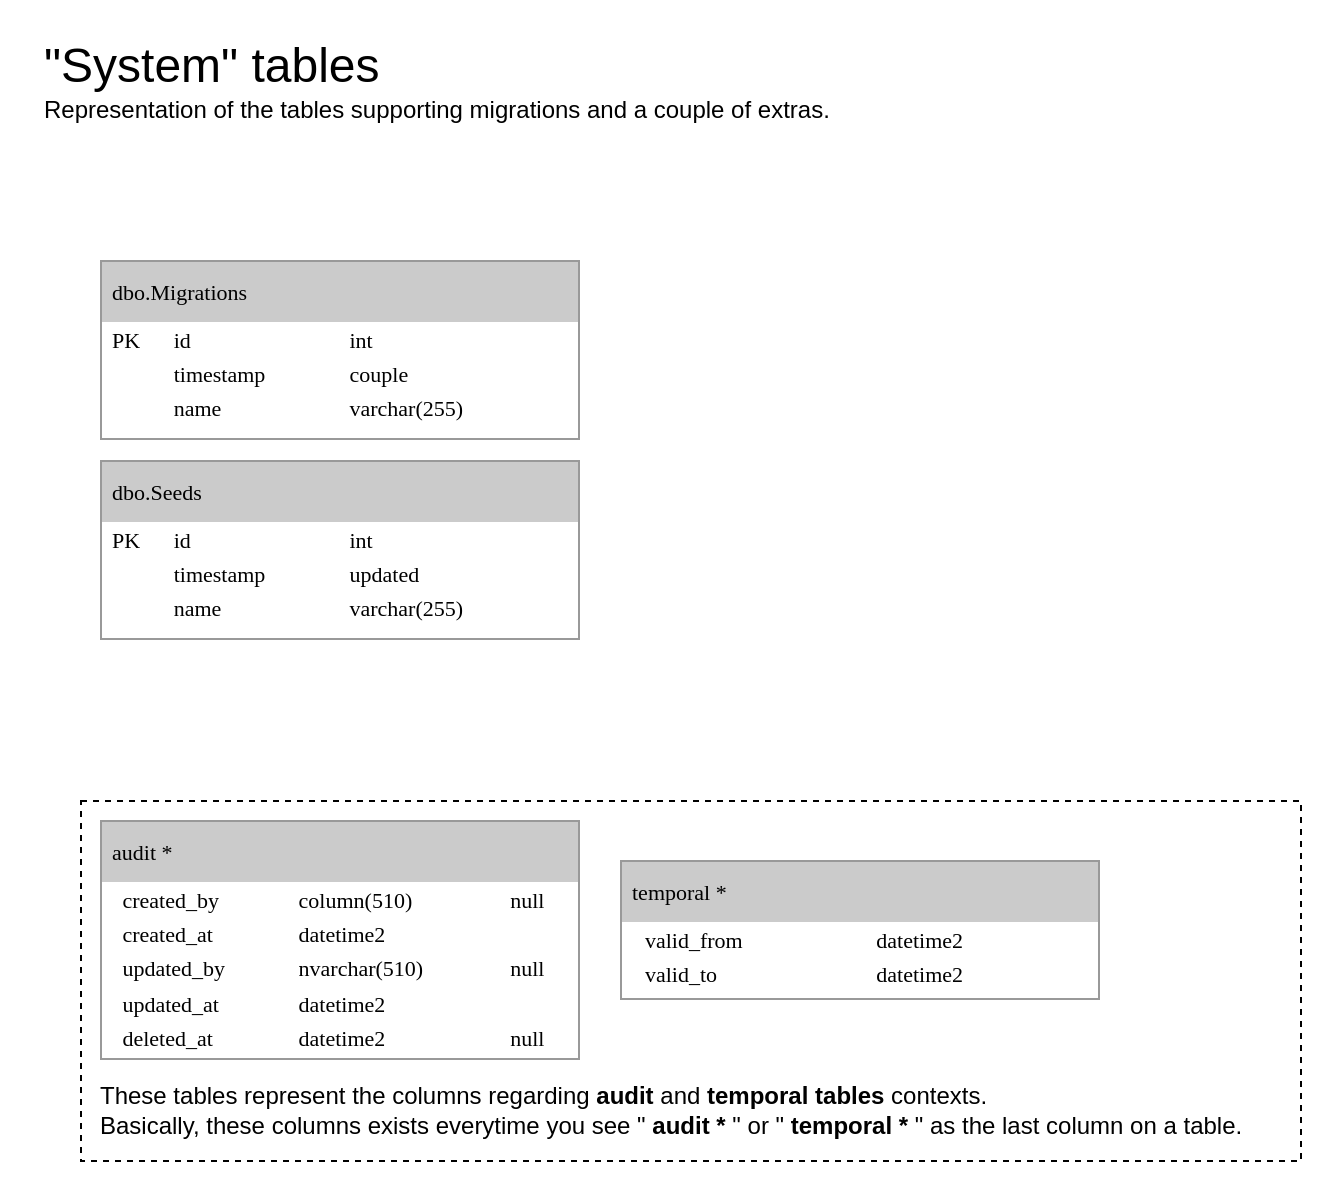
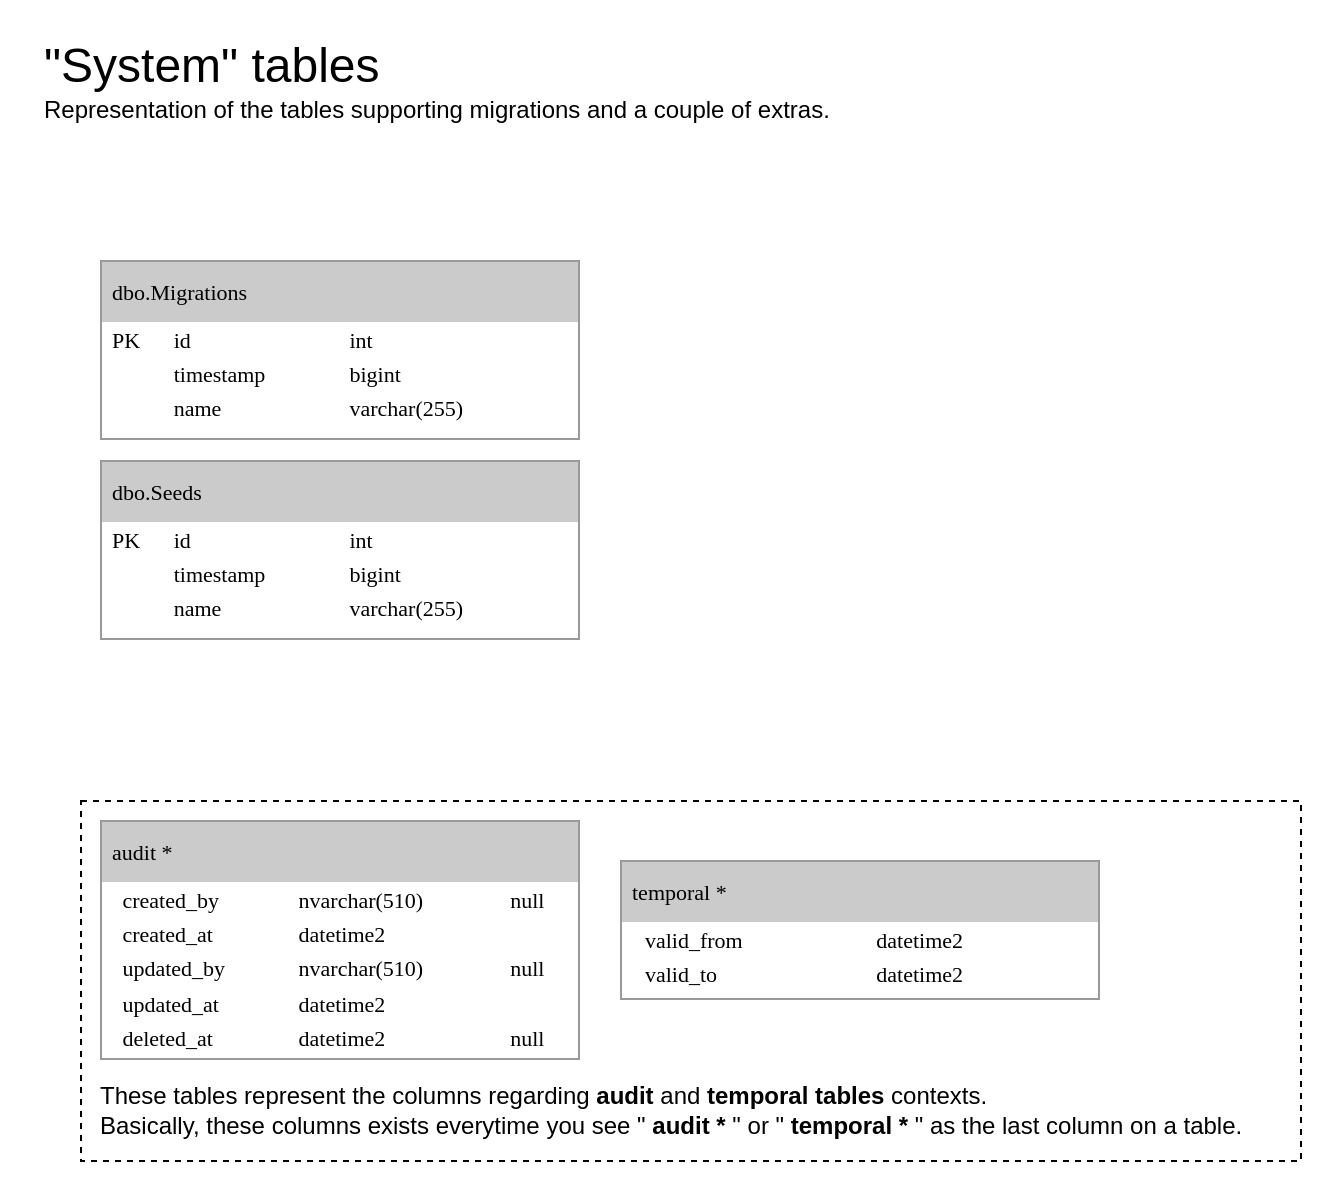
node "dbo.Migrations PK id int timestamp couple name varchar(255)": label "dbo.Migrations PK id int timestamp couple name varchar(255)" -> "dbo.Migrations PK id int timestamp bigint name varchar(255)"
node "dbo.Seeds PK id int timestamp updated name varchar(255)": label "dbo.Seeds PK id int timestamp updated name varchar(255)" -> "dbo.Seeds PK id int timestamp bigint name varchar(255)"
node "audit * created_by column(510) null created_at datetime2 updated_by nvarchar(510) null updated_at datetime2 deleted_at datetime2 null": label "audit * created_by column(510) null created_at datetime2 updated_by nvarchar(510) null updated_at datetime2 deleted_at datetime2 null" -> "audit * created_by nvarchar(510) null created_at datetime2 updated_by nvarchar(510) null updated_at datetime2 deleted_at datetime2 null"
